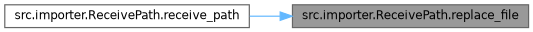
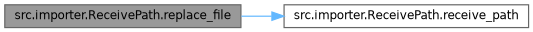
edge "src.importer.ReceivePath.receive_path" -> "src.importer.ReceivePath.replace_file": reversed
